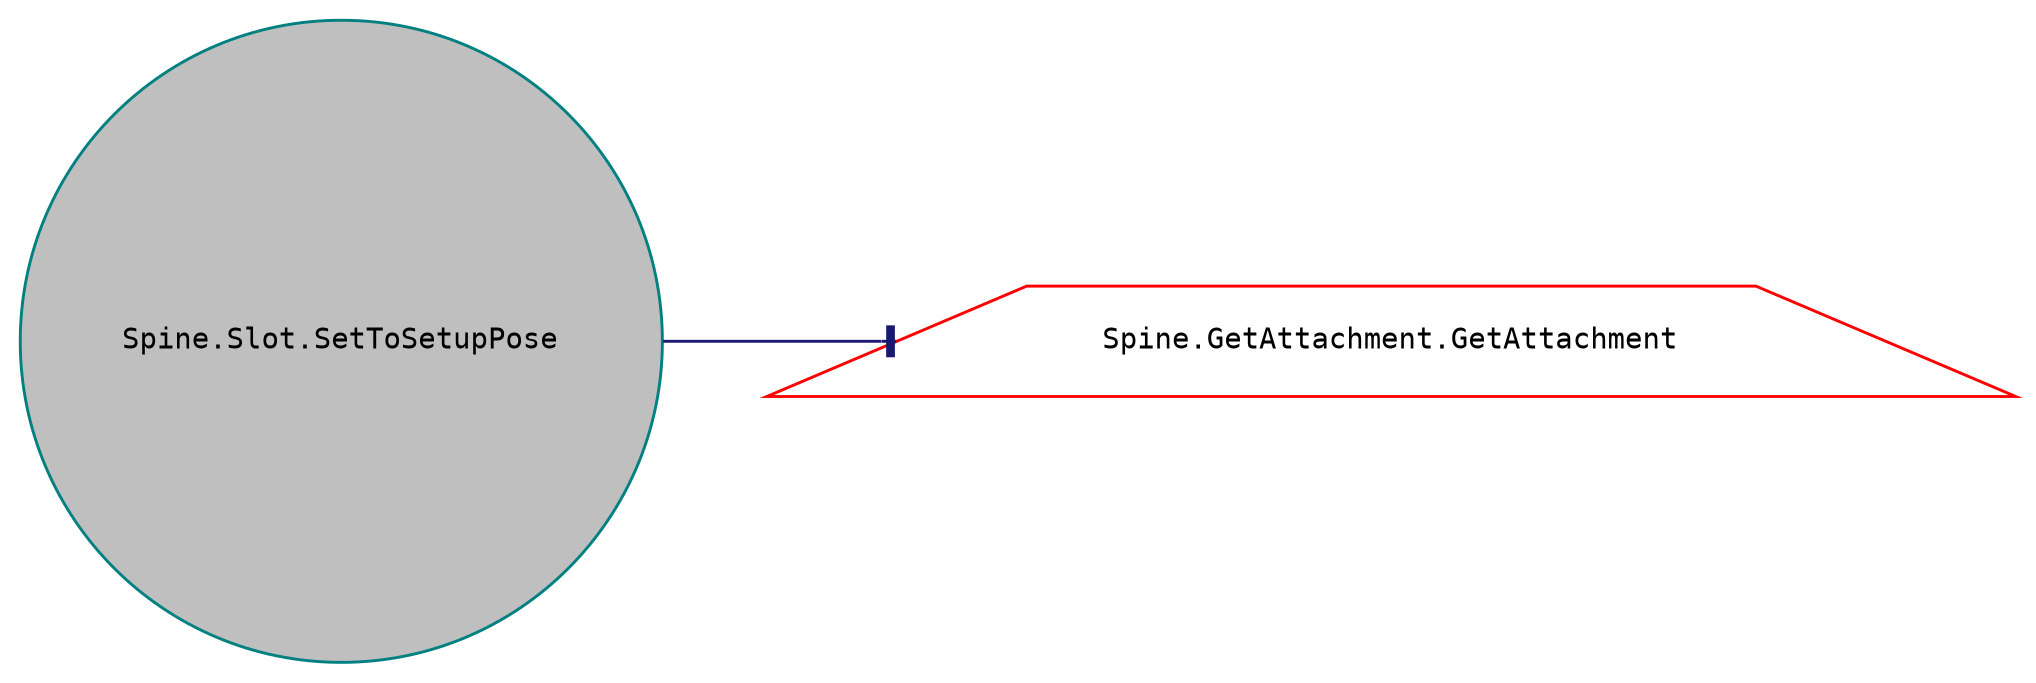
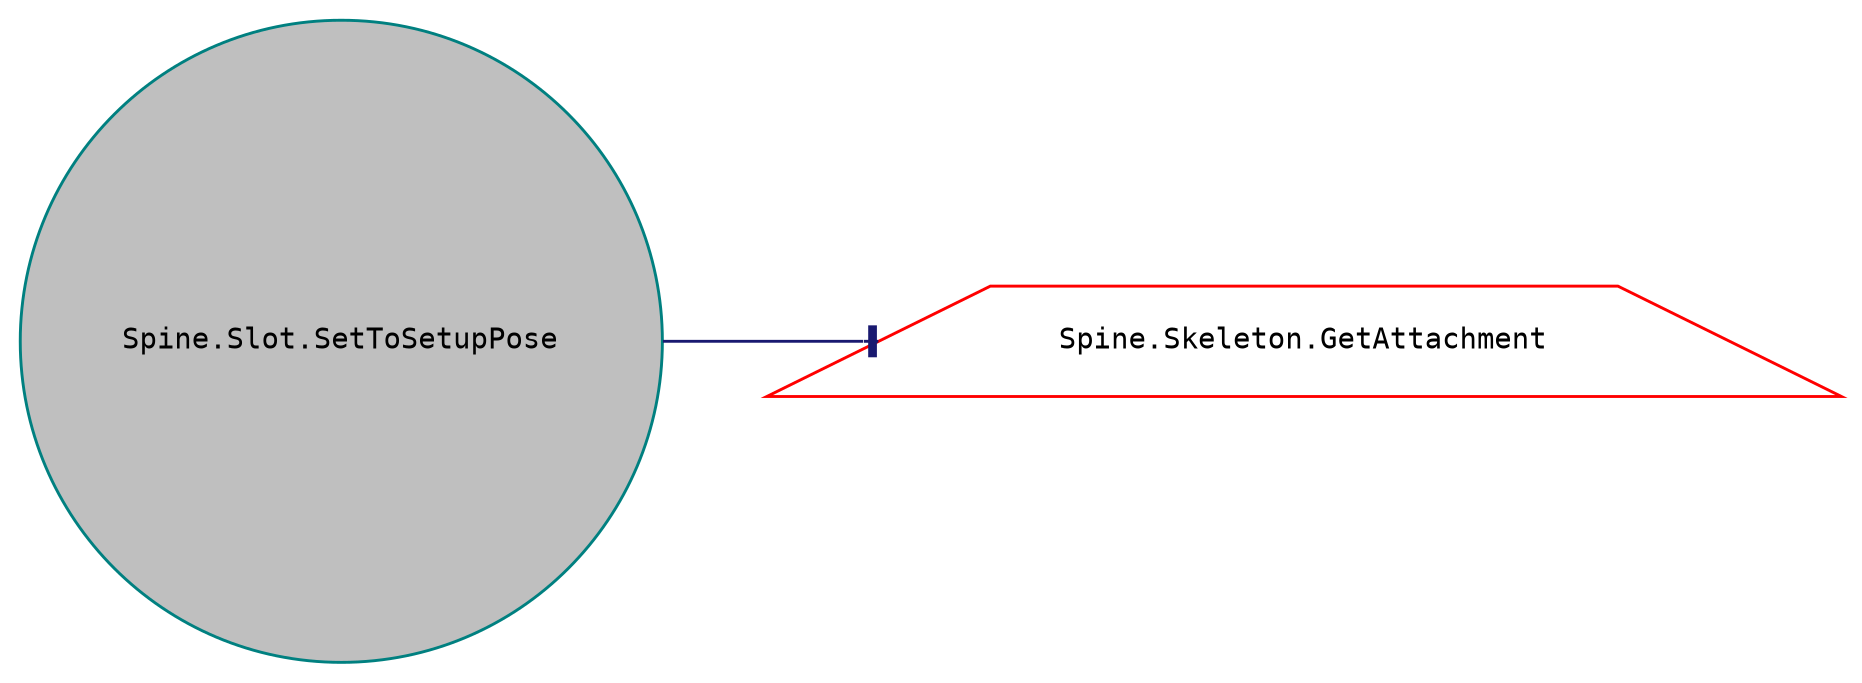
node "Spine.GetAttachment.GetAttachment": label "Spine.GetAttachment.GetAttachment" -> "Spine.Skeleton.GetAttachment"
